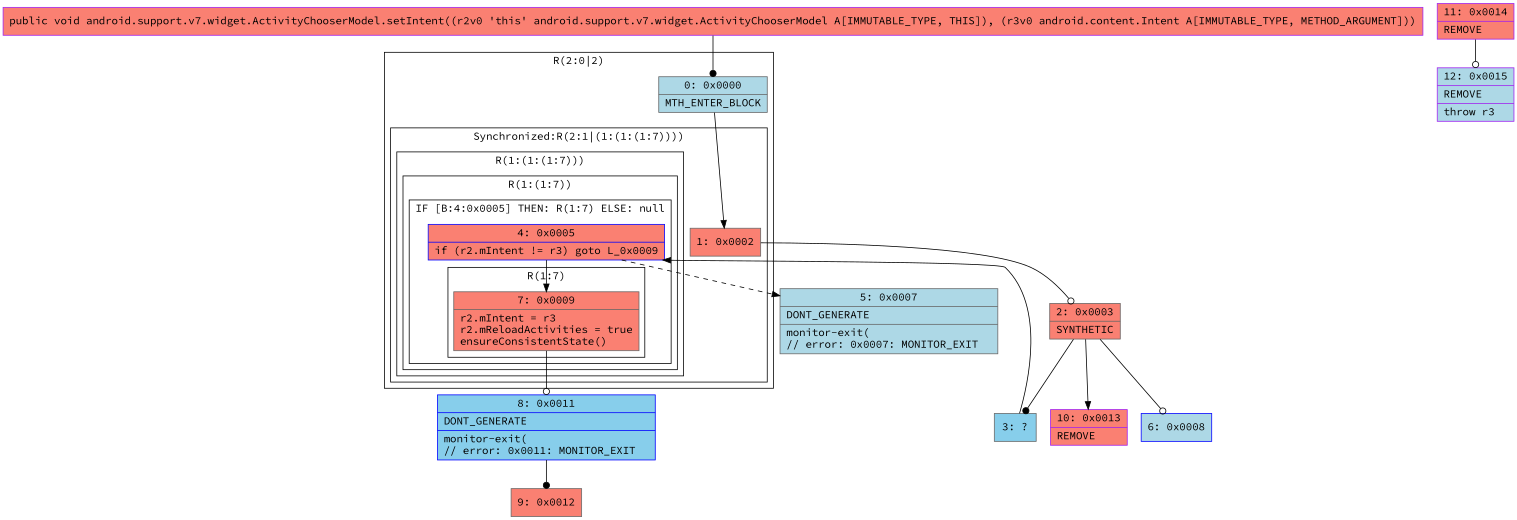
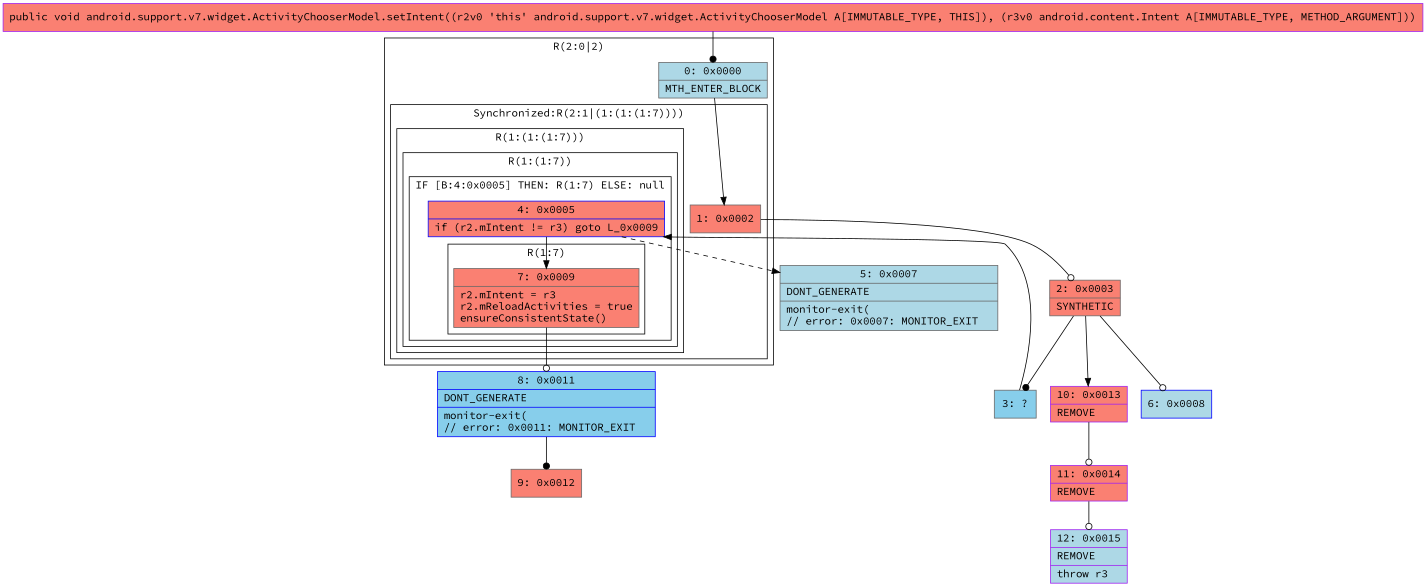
edge "10: 0x0013" -> "11: 0x0014": added
